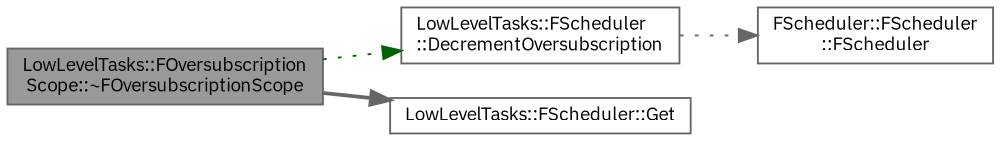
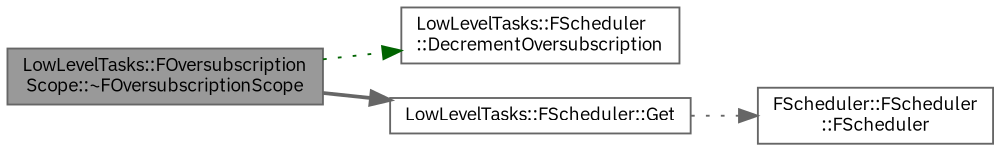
edge "LowLevelTasks::FScheduler ::DecrementOversubscription" -> "FScheduler::FScheduler ::FScheduler": now "LowLevelTasks::FScheduler::Get" -> "FScheduler::FScheduler ::FScheduler"
